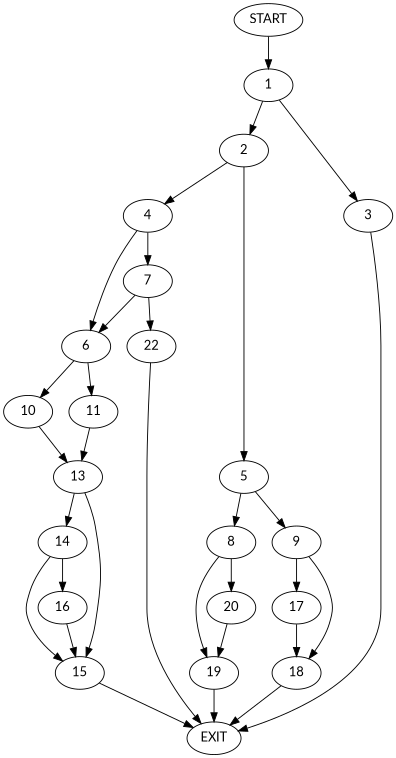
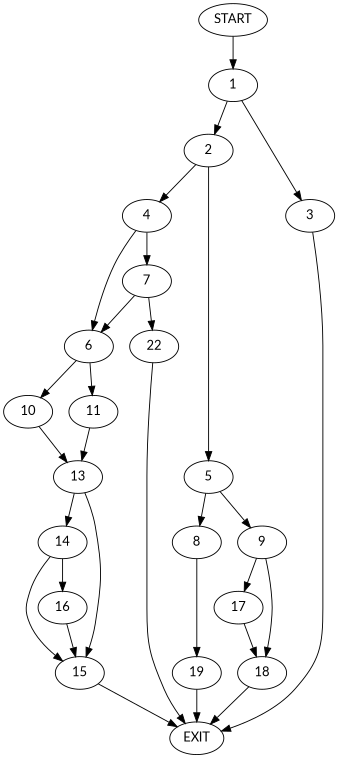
node "20": removed
